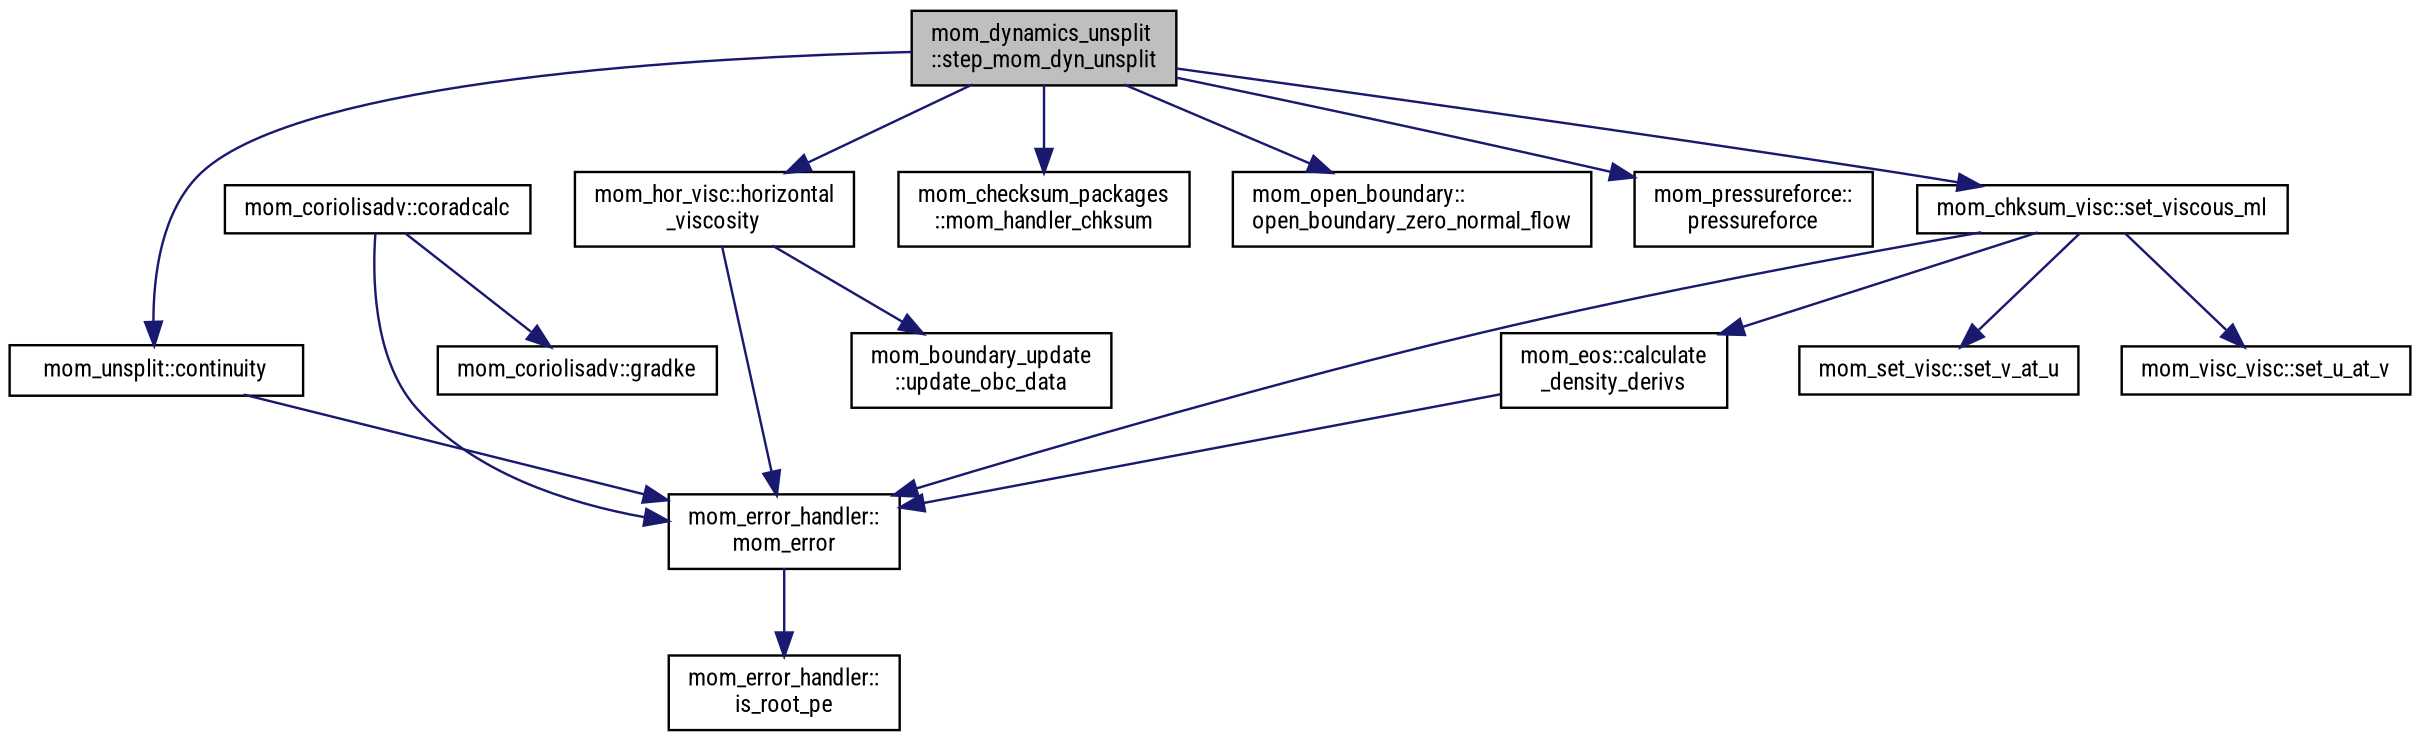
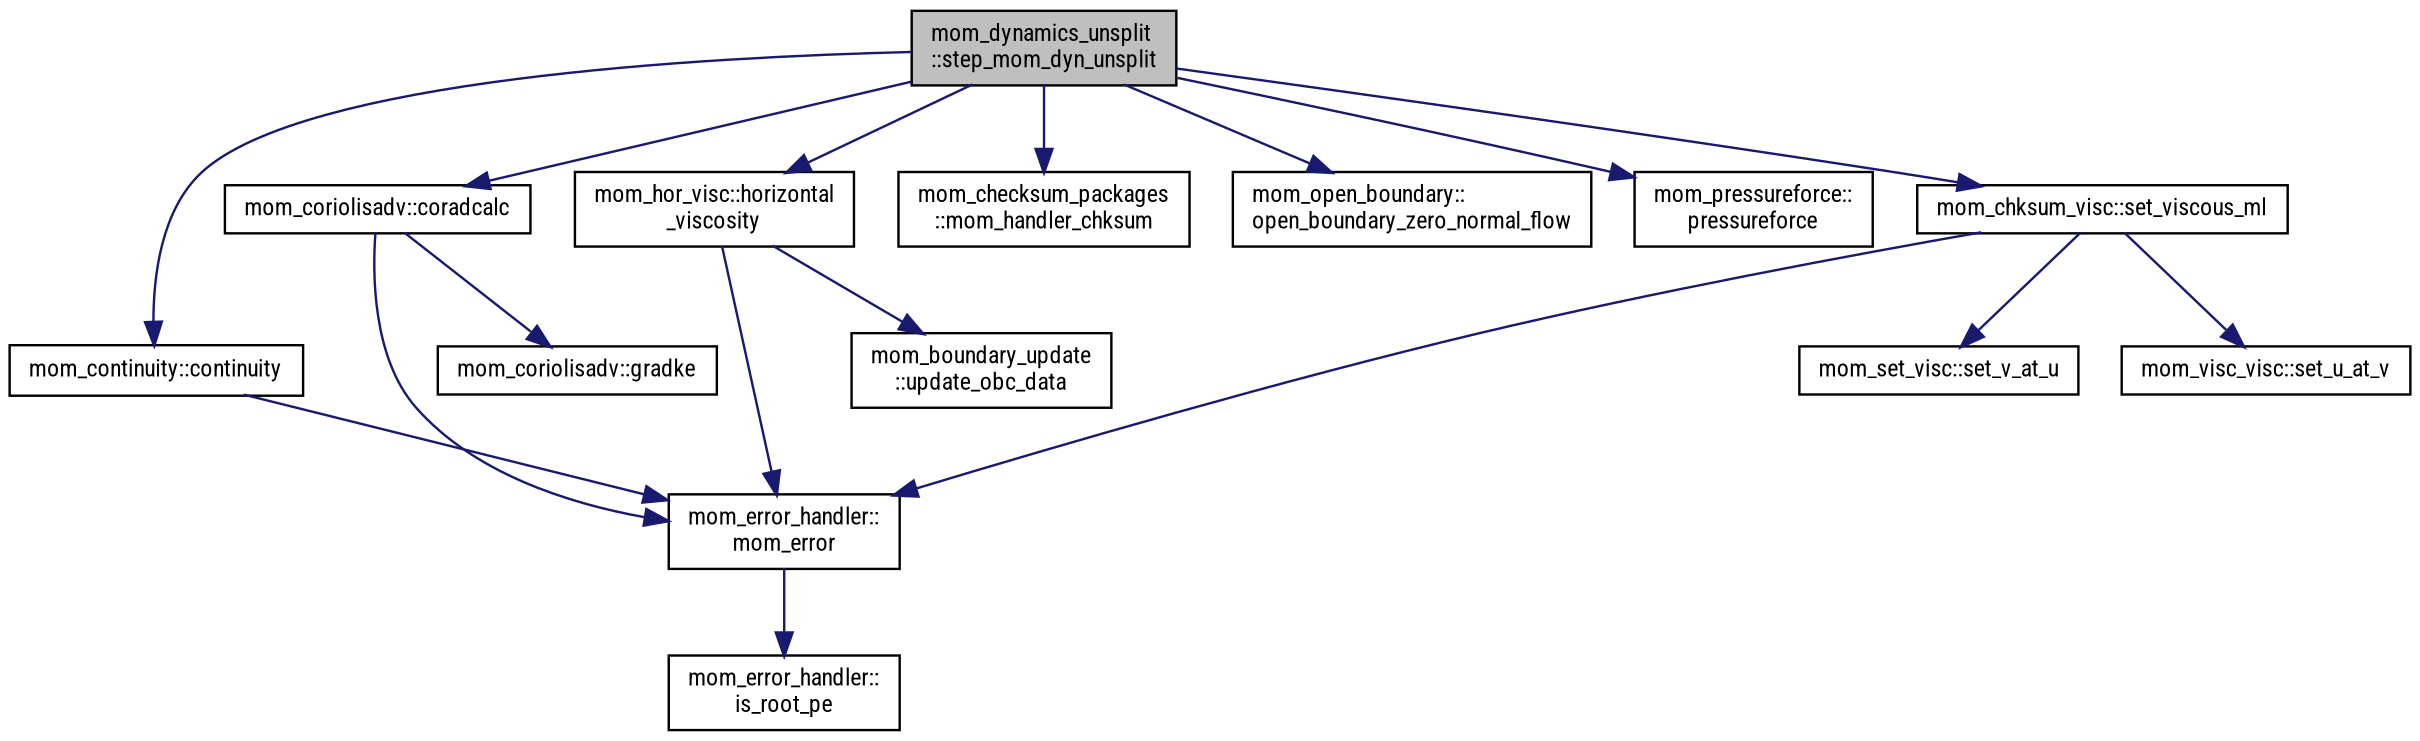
edge "mom_dynamics_unsplit ::step_mom_dyn_unsplit" -> "mom_coriolisadv::coradcalc": added
node "mom_unsplit::continuity": label "mom_unsplit::continuity" -> "mom_continuity::continuity"
node "mom_eos::calculate _density_derivs": removed
